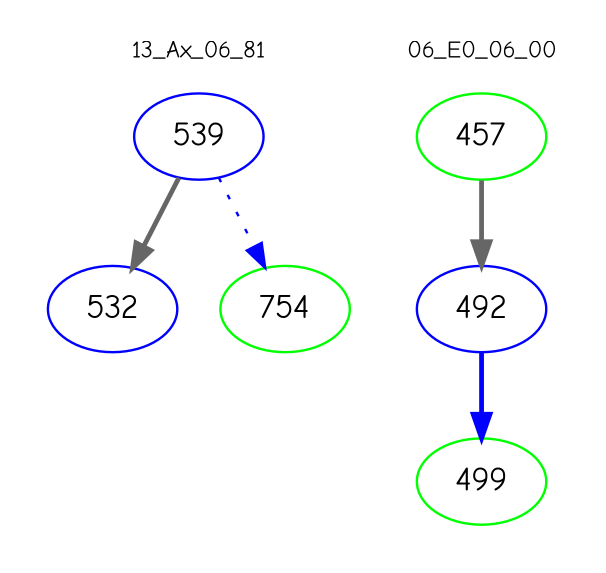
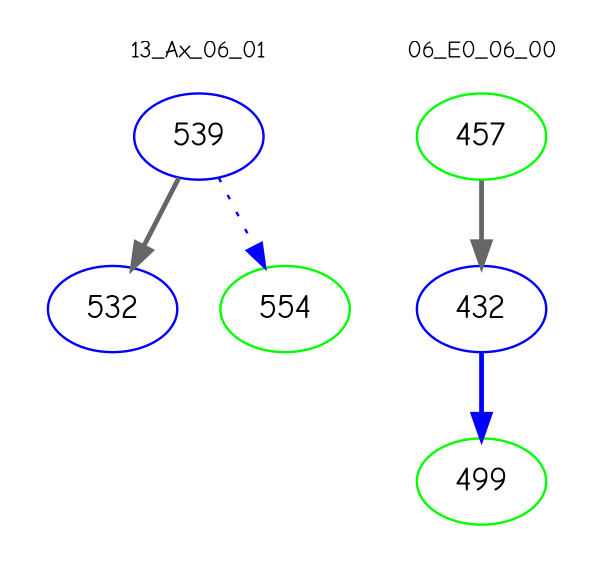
cluster "13_Ax_06_81": label "13_Ax_06_81" -> "13_Ax_06_01"
node "754": label "754" -> "554"
node "492": label "492" -> "432"
